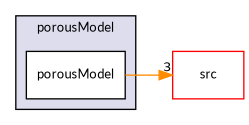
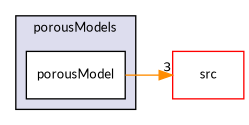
cluster "porousModel": label "porousModel" -> "porousModels"
